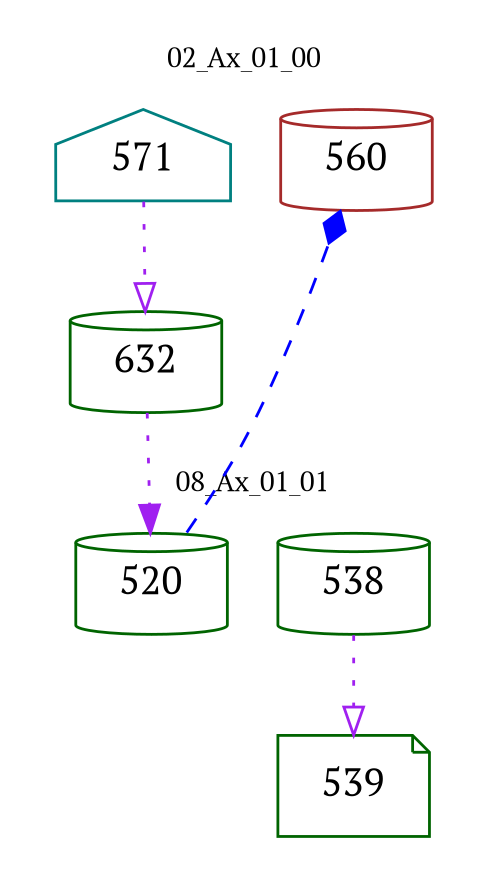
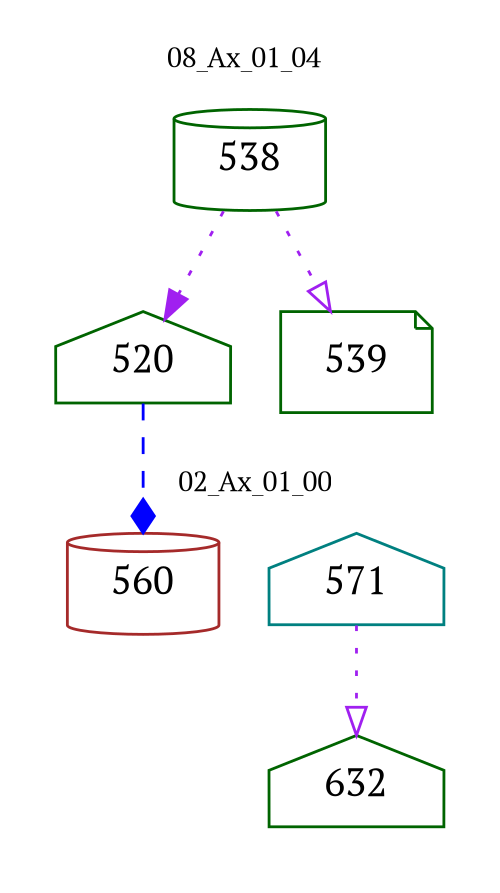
node "632": shape cylinder -> house
edge "632" -> "520": now "538" -> "520"
cluster "08_Ax_01_01": label "08_Ax_01_01" -> "08_Ax_01_04"
node "520": shape cylinder -> house
